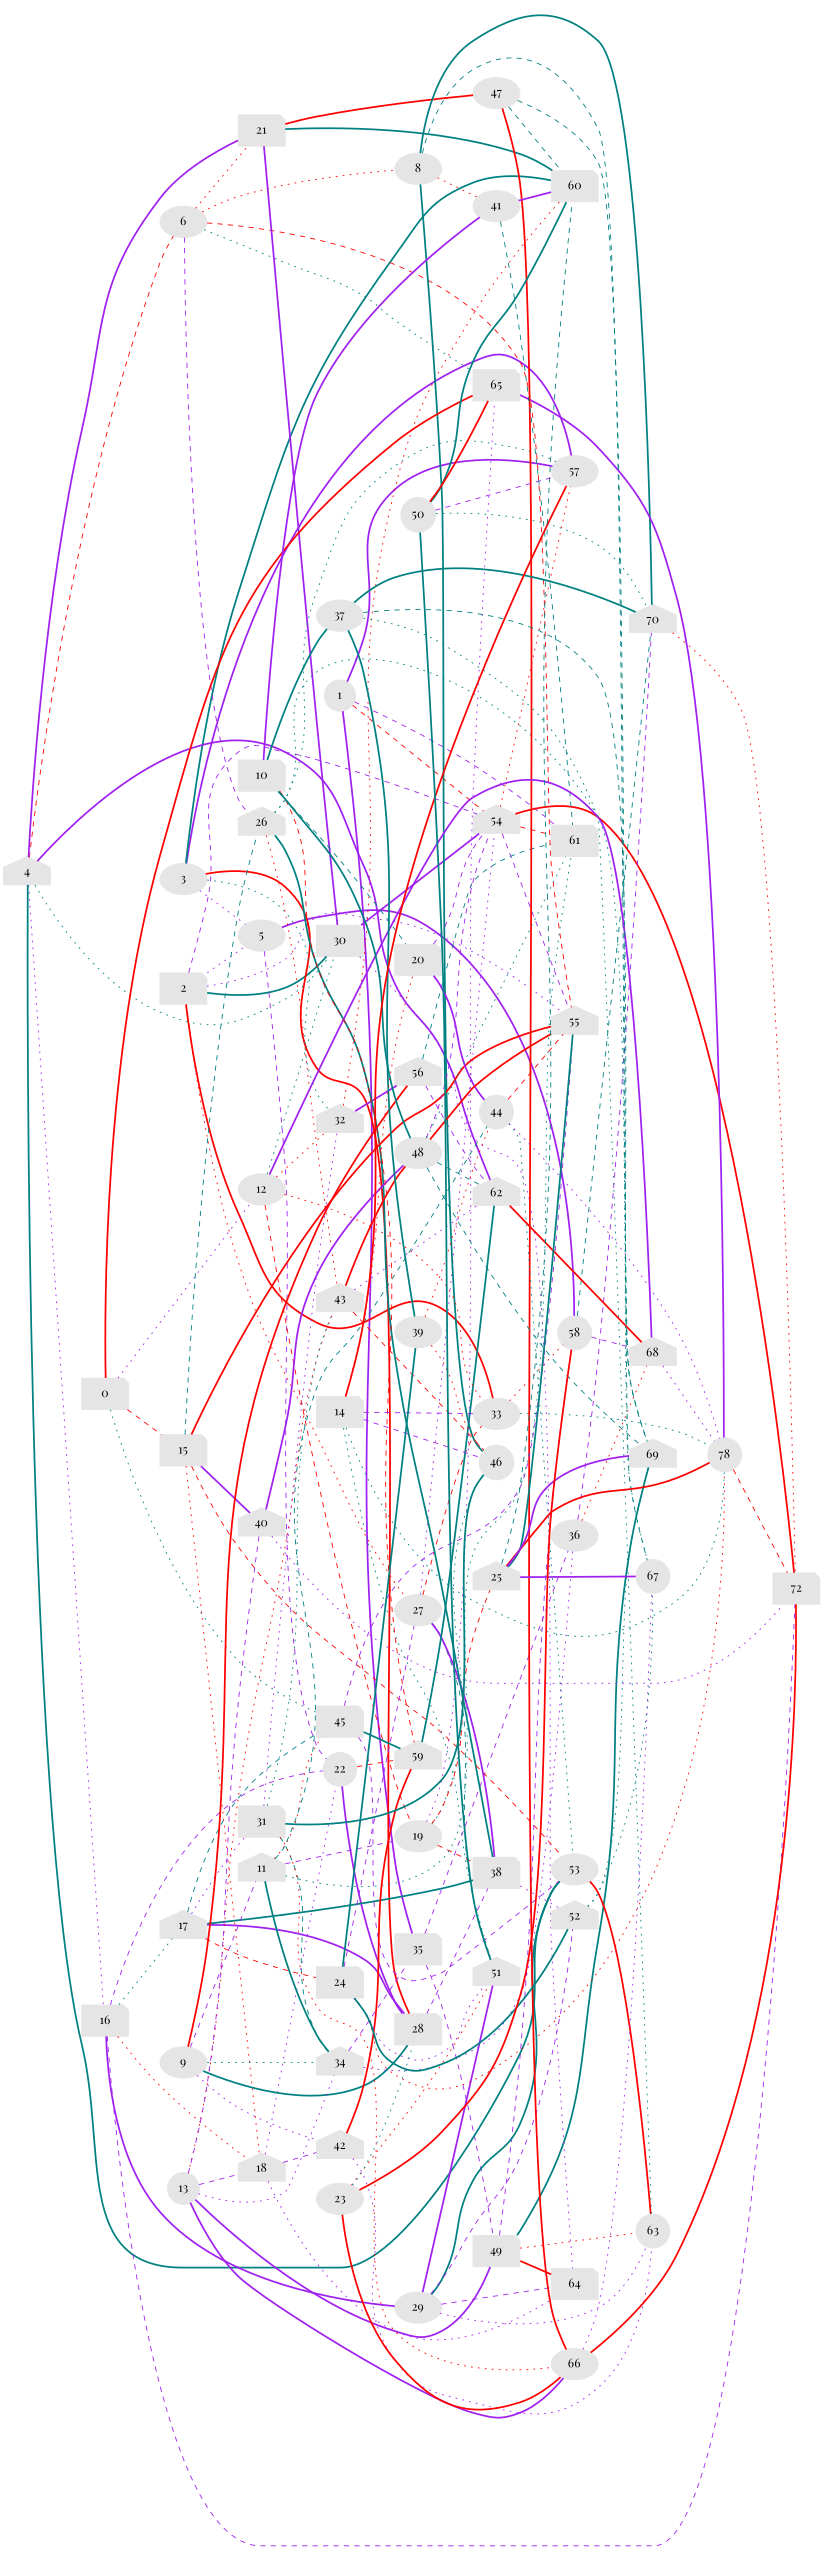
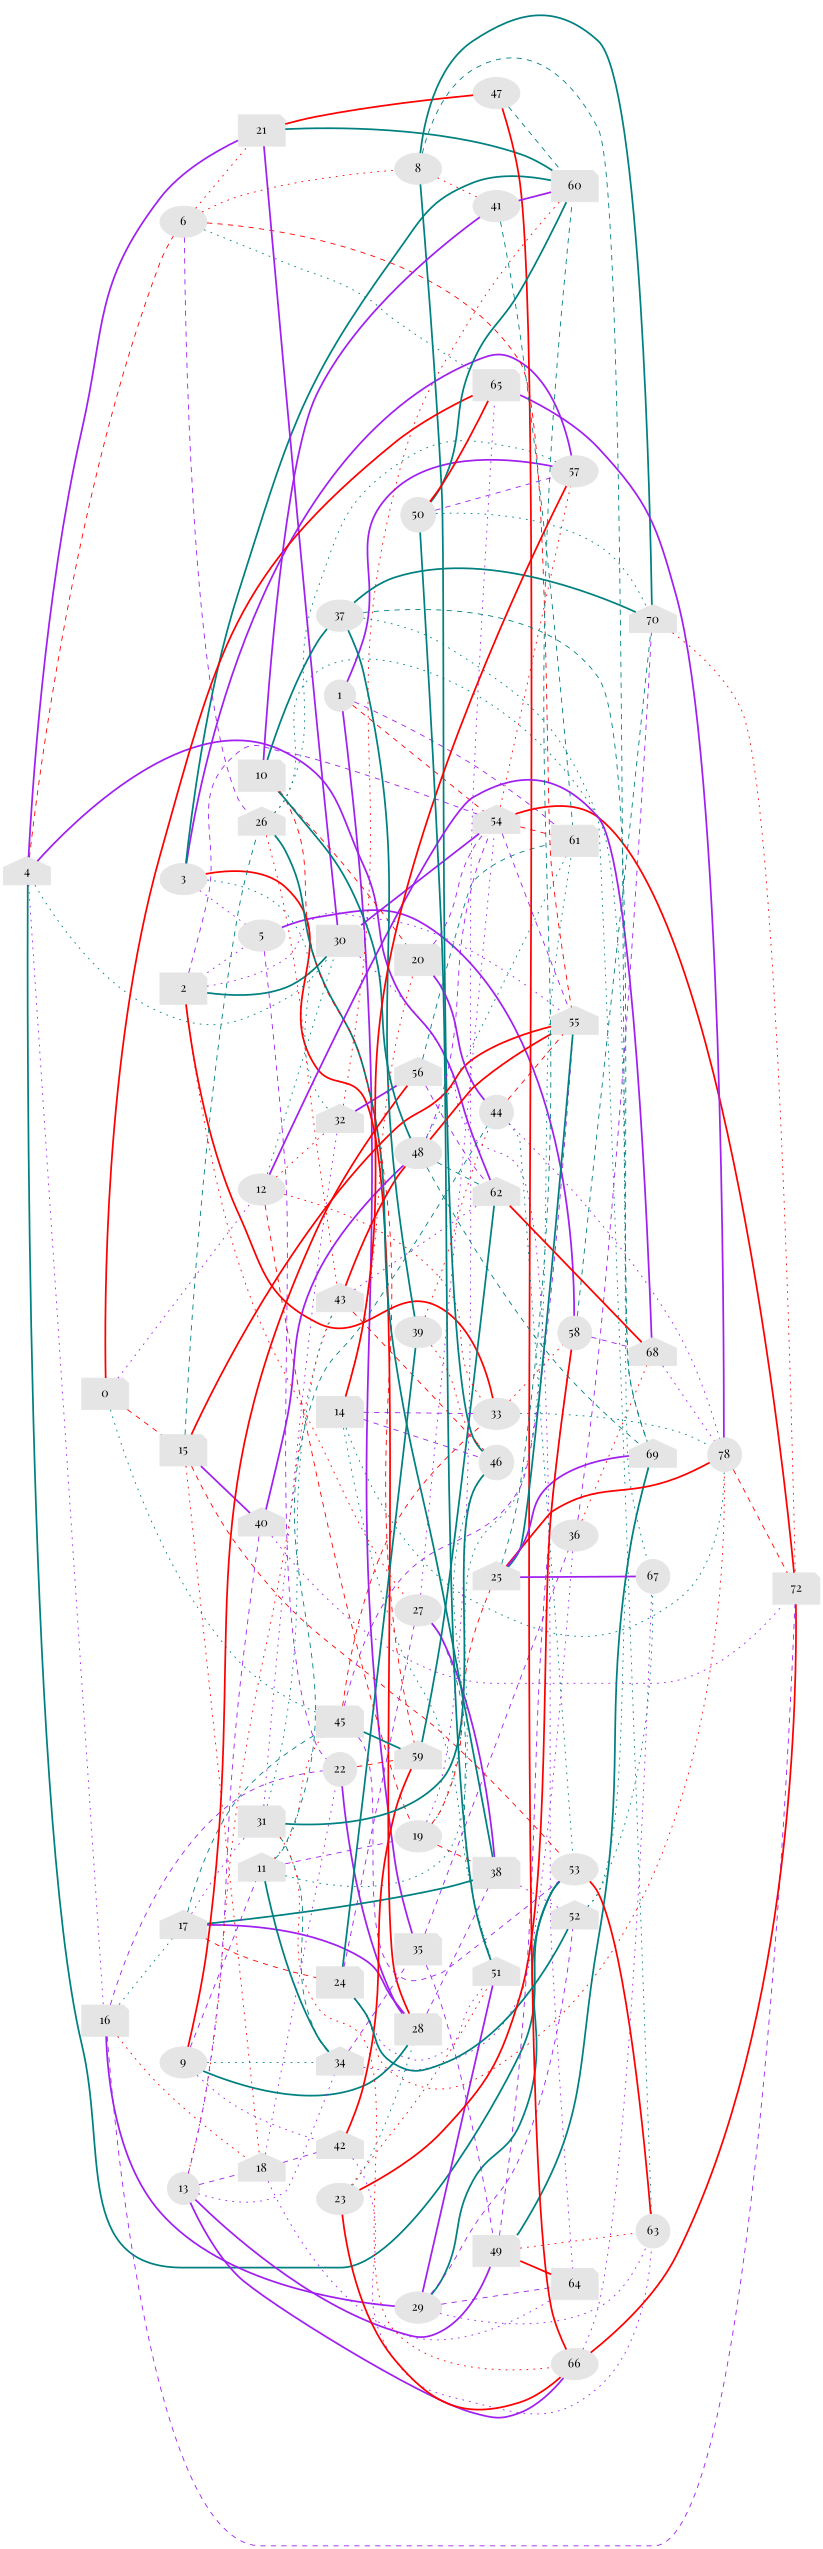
edge "47" -- "67": removed
edge "10" -- "20": color teal -> red
edge "33" -- "27": now "33" -- "45"
